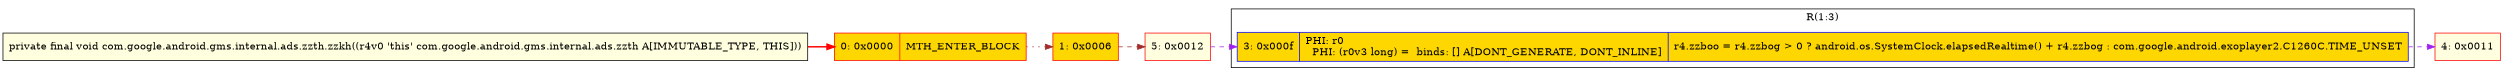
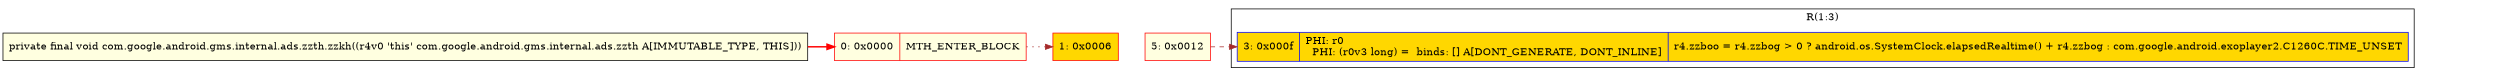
node "0: 0x0000": fillcolor gold -> lightyellow
edge "1: 0x0006" -> "5: 0x0012": removed
edge "5: 0x0012" -> "3: 0x000f": color purple -> brown
node "4: 0x0011": removed
